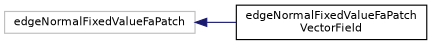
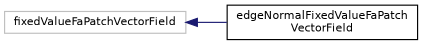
node "edgeNormalFixedValueFaPatch": label "edgeNormalFixedValueFaPatch" -> "fixedValueFaPatchVectorField"
